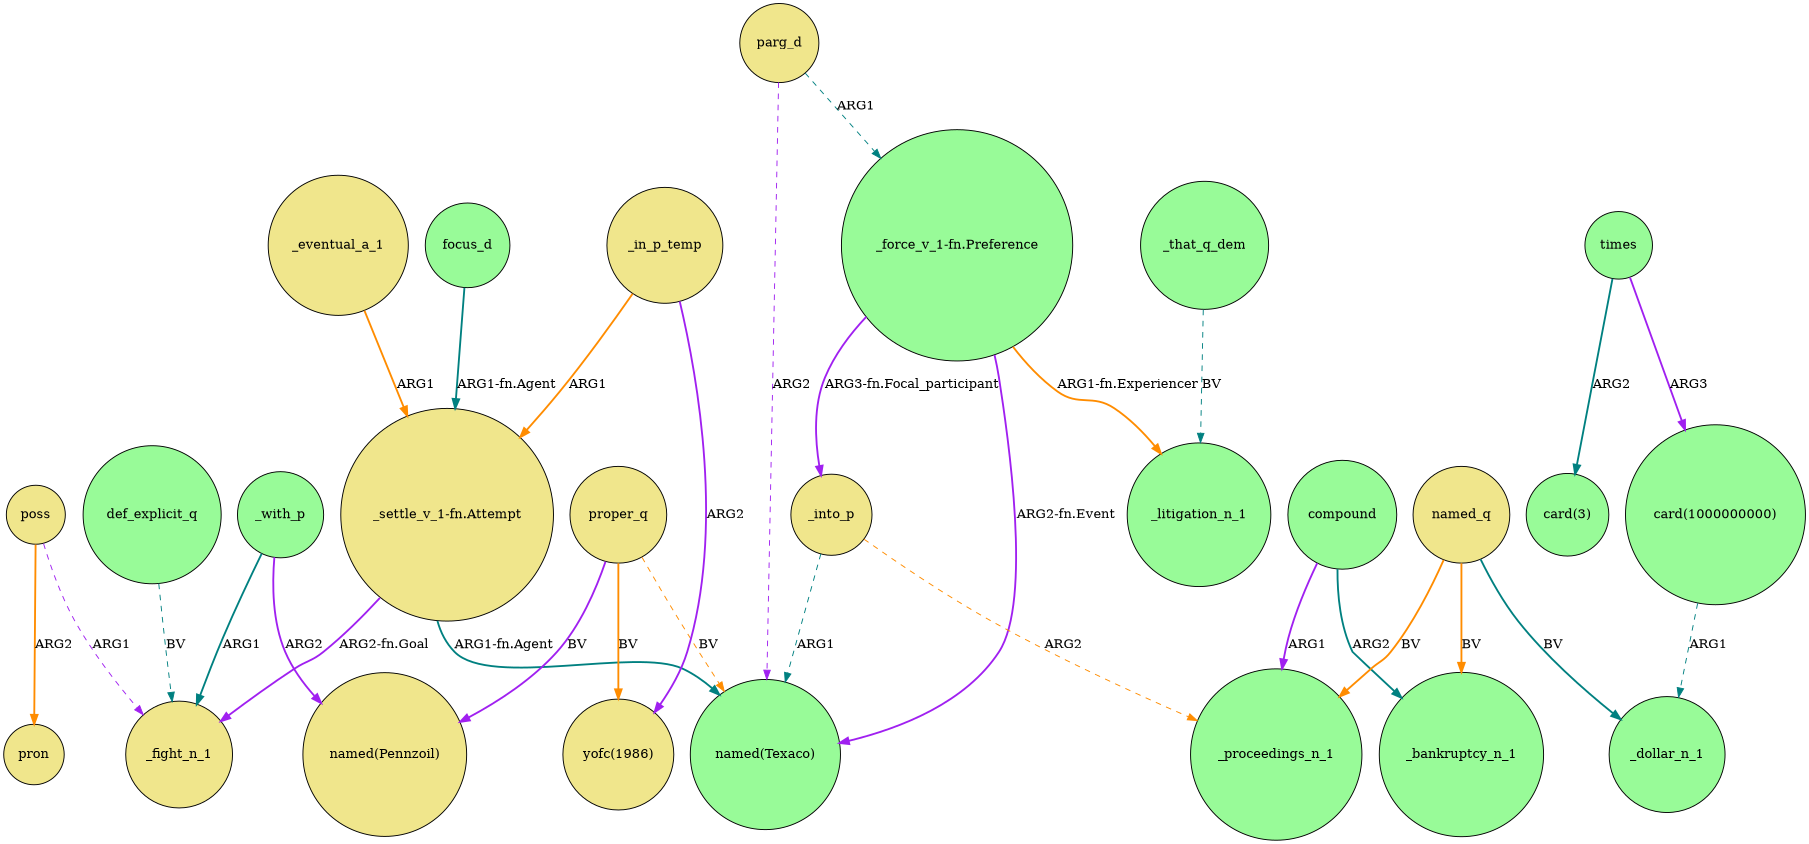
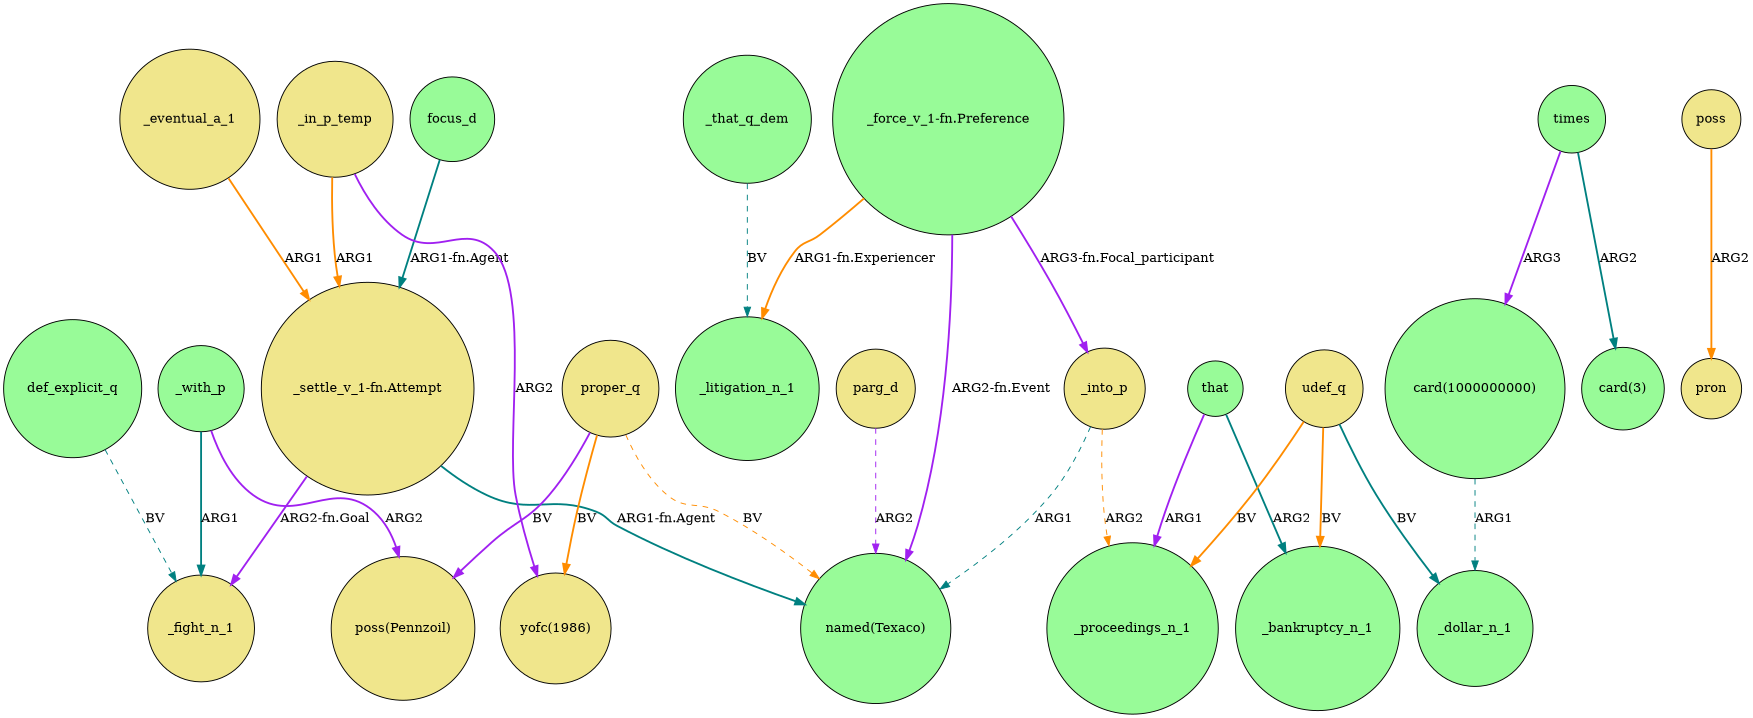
edge "parg_d" -> "_force_v_1-fn.Preference": removed, label "ARG1"
node "compound": label "compound" -> "that"
node "named_q": label "named_q" -> "udef_q"
edge "poss" -> "_fight_n_1": removed, label "ARG1"
node "named(Pennzoil)": label "named(Pennzoil)" -> "poss(Pennzoil)"
